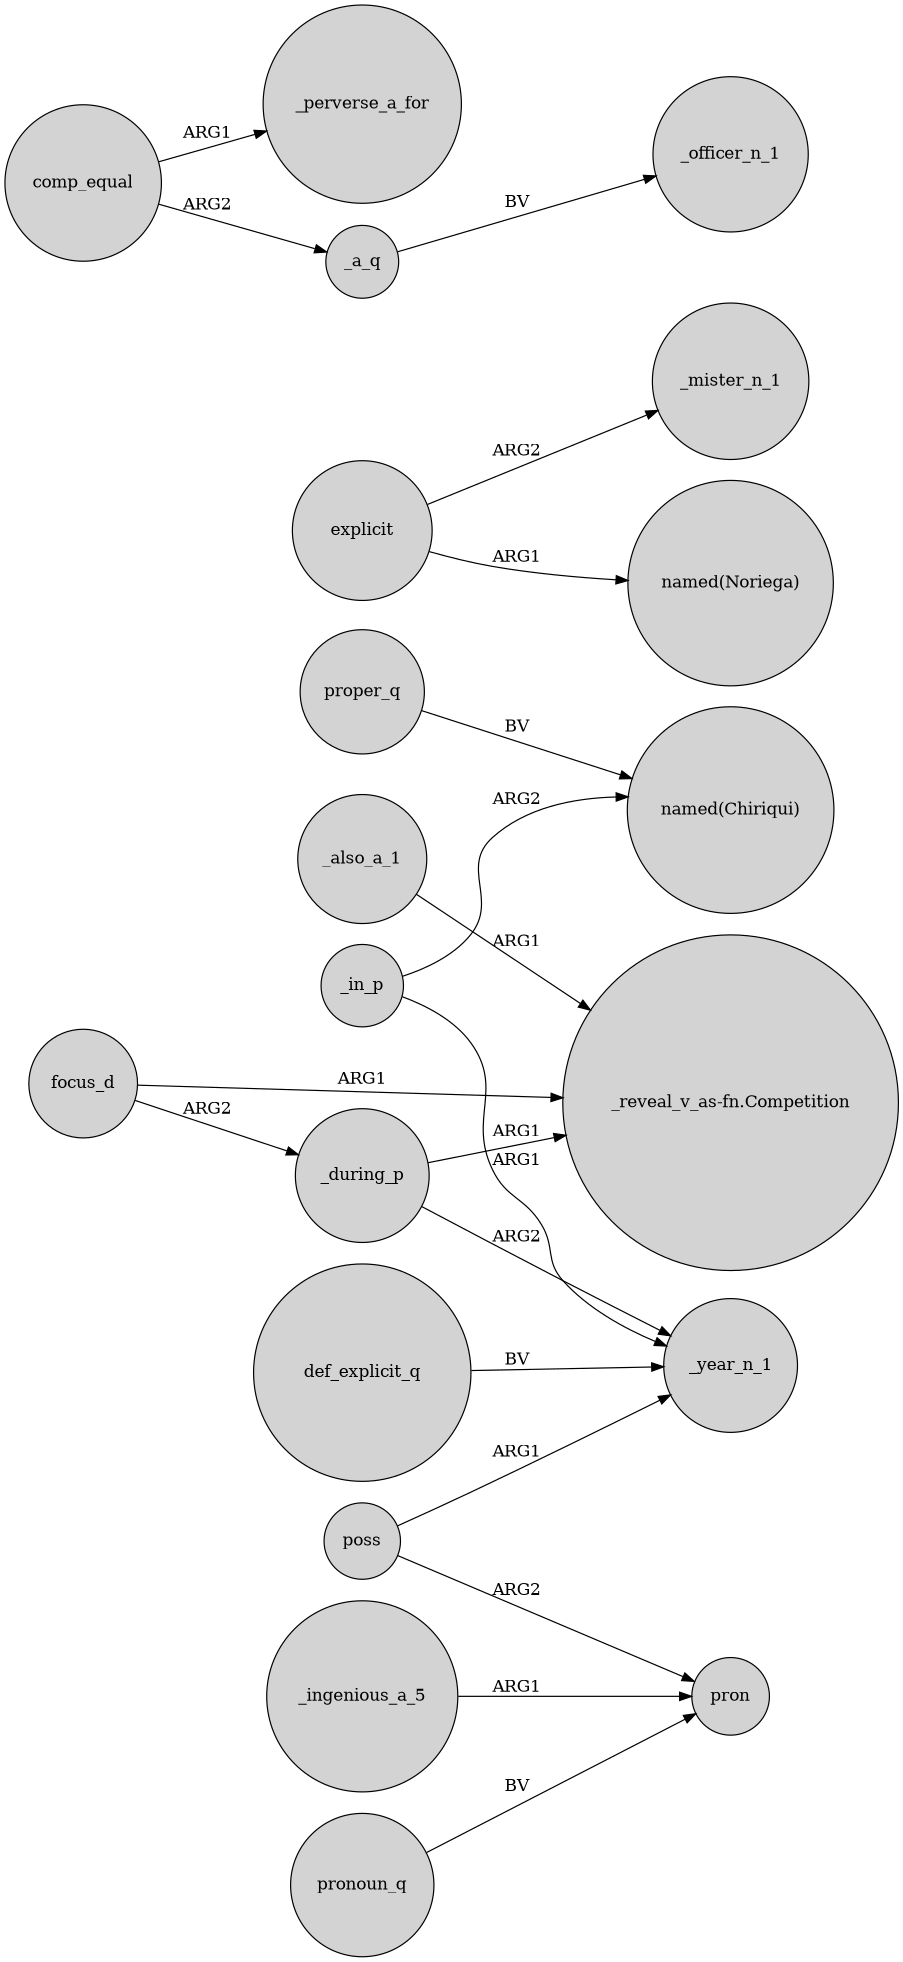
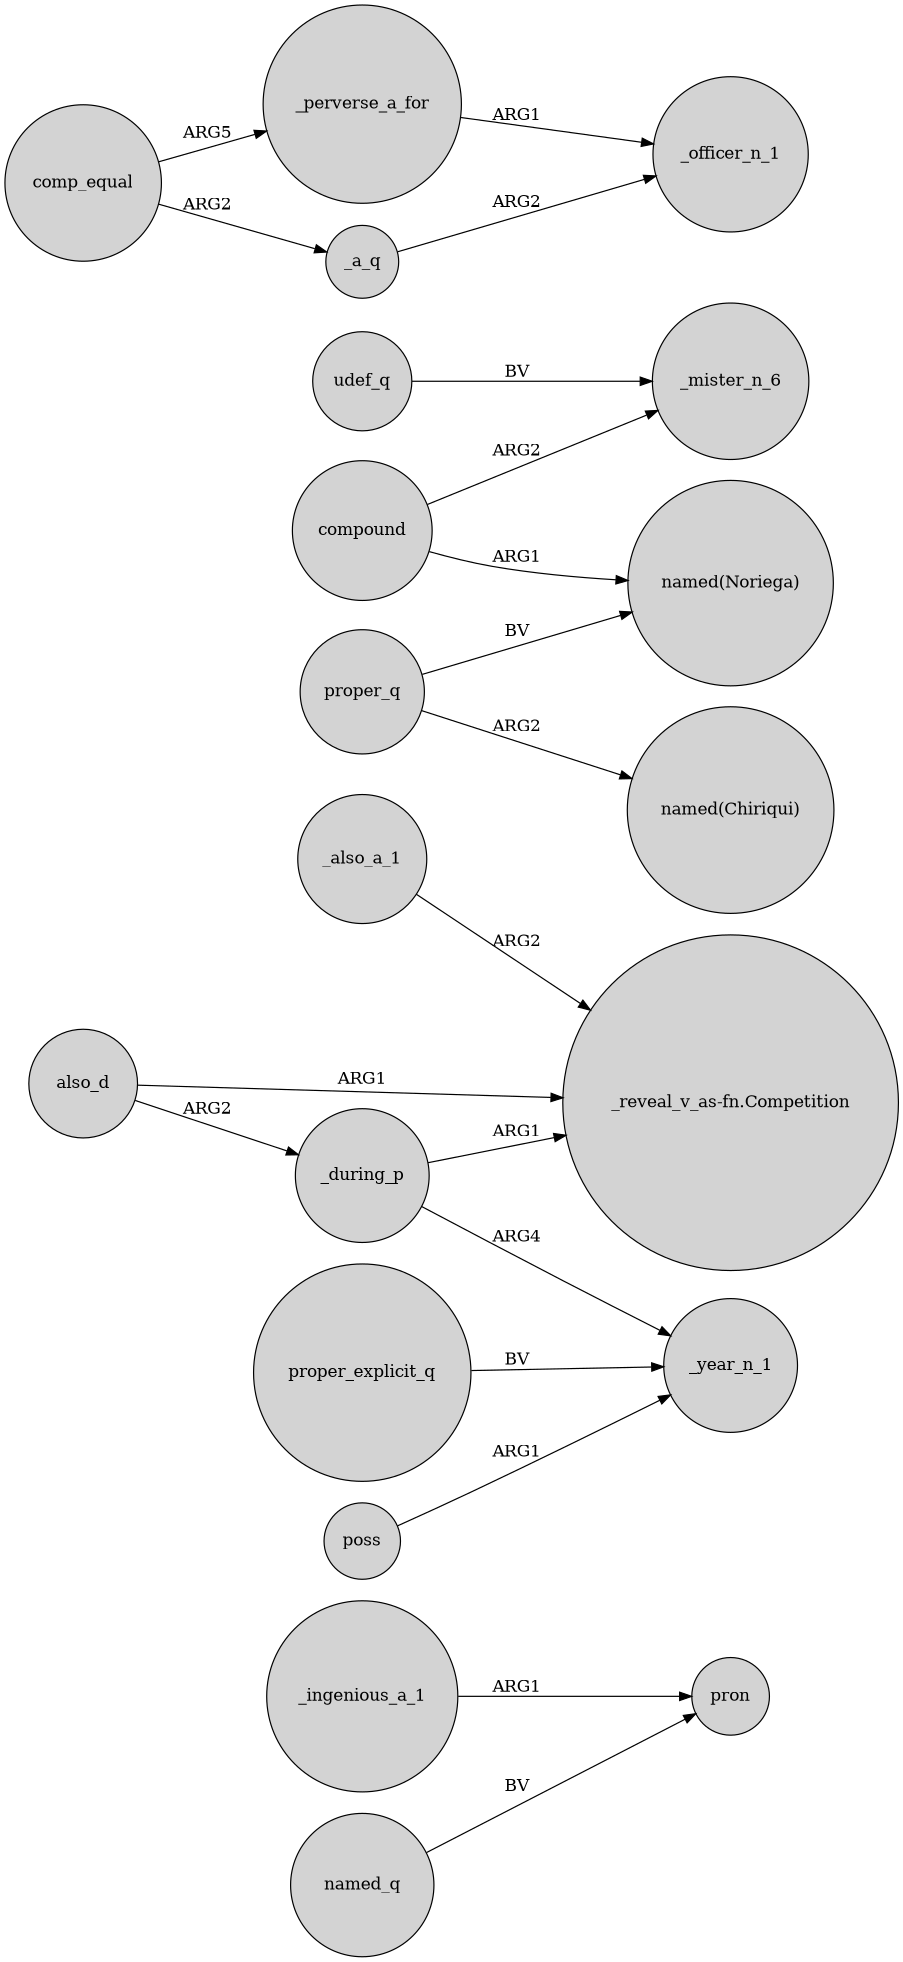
edge "_perverse_a_for" -> "_officer_n_1": added, label "ARG1"
edge "comp_equal" -> "_perverse_a_for": label "ARG1" -> "ARG5"
edge "_a_q" -> "_officer_n_1": label "BV" -> "ARG2"
node "udef_q": added
node "_mister_n_1": label "_mister_n_1" -> "_mister_n_6"
node "explicit": label "explicit" -> "compound"
edge "proper_q" -> "named(Noriega)": added, label "BV"
edge "proper_q" -> "named(Chiriqui)": label "BV" -> "ARG2"
edge "_also_a_1" -> "_reveal_v_as-fn.Competition": label "ARG1" -> "ARG2"
node "_in_p": removed
node "focus_d": label "focus_d" -> "also_d"
edge "_during_p" -> "_year_n_1": label "ARG2" -> "ARG4"
node "def_explicit_q": label "def_explicit_q" -> "proper_explicit_q"
edge "poss" -> "pron": removed, label "ARG2"
node "_ingenious_a_5": label "_ingenious_a_5" -> "_ingenious_a_1"
node "pronoun_q": label "pronoun_q" -> "named_q"
